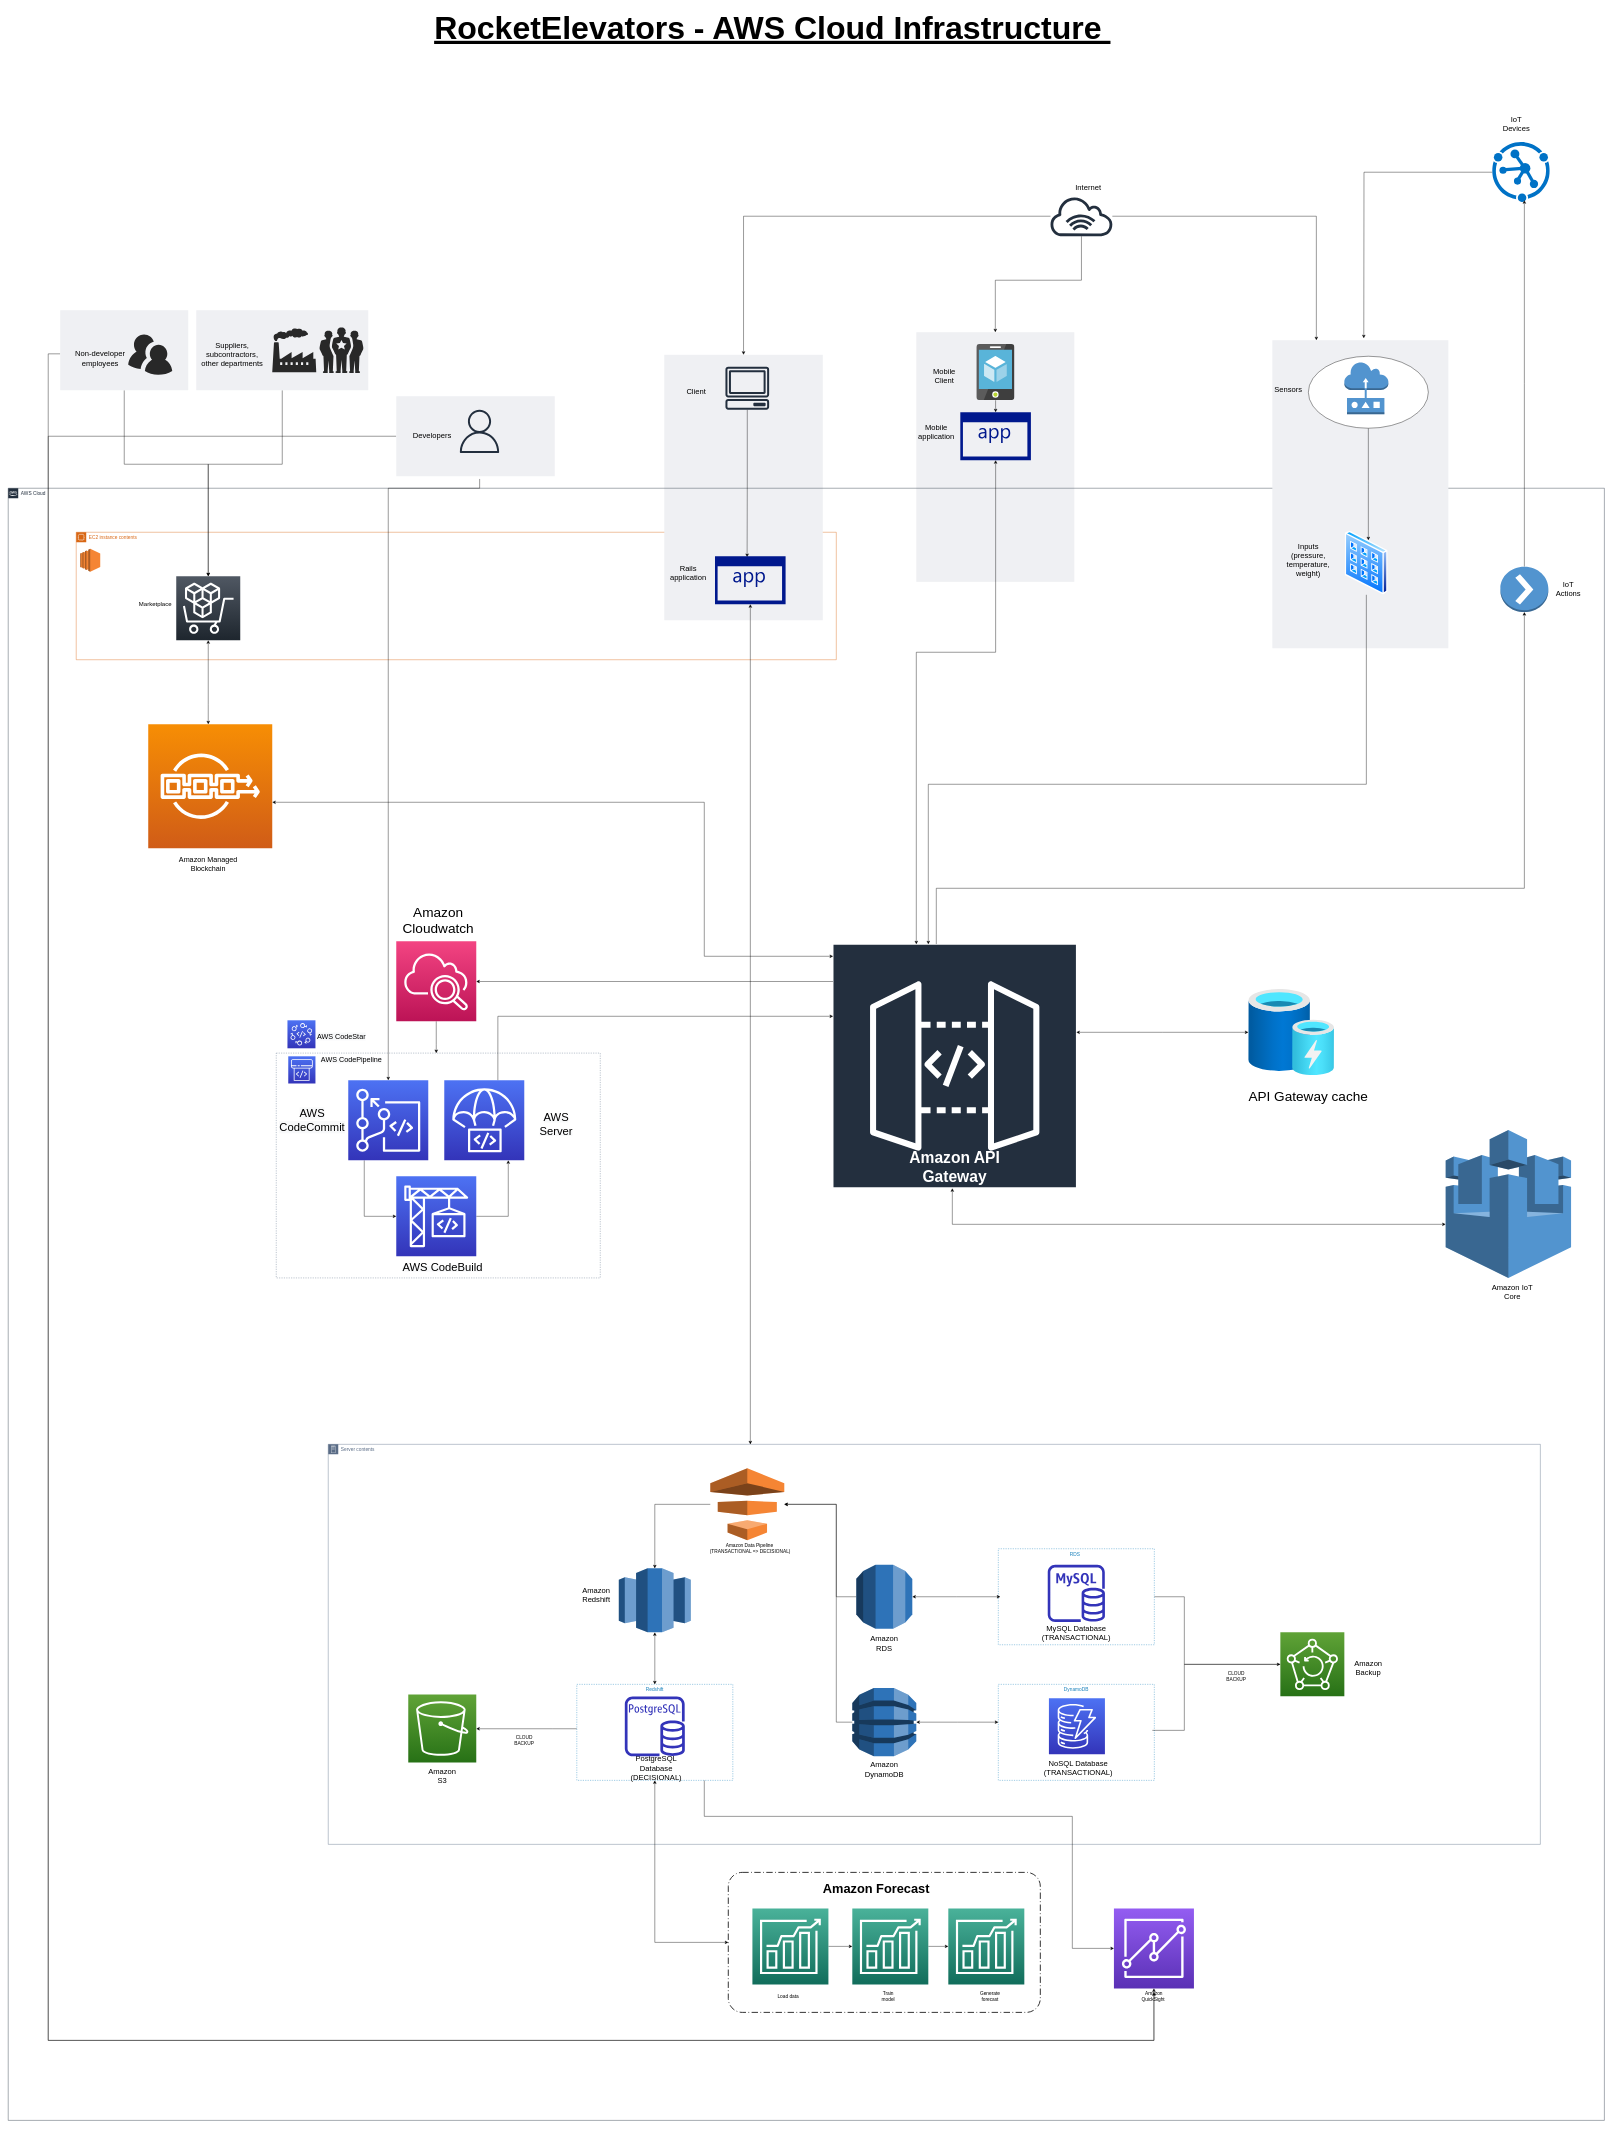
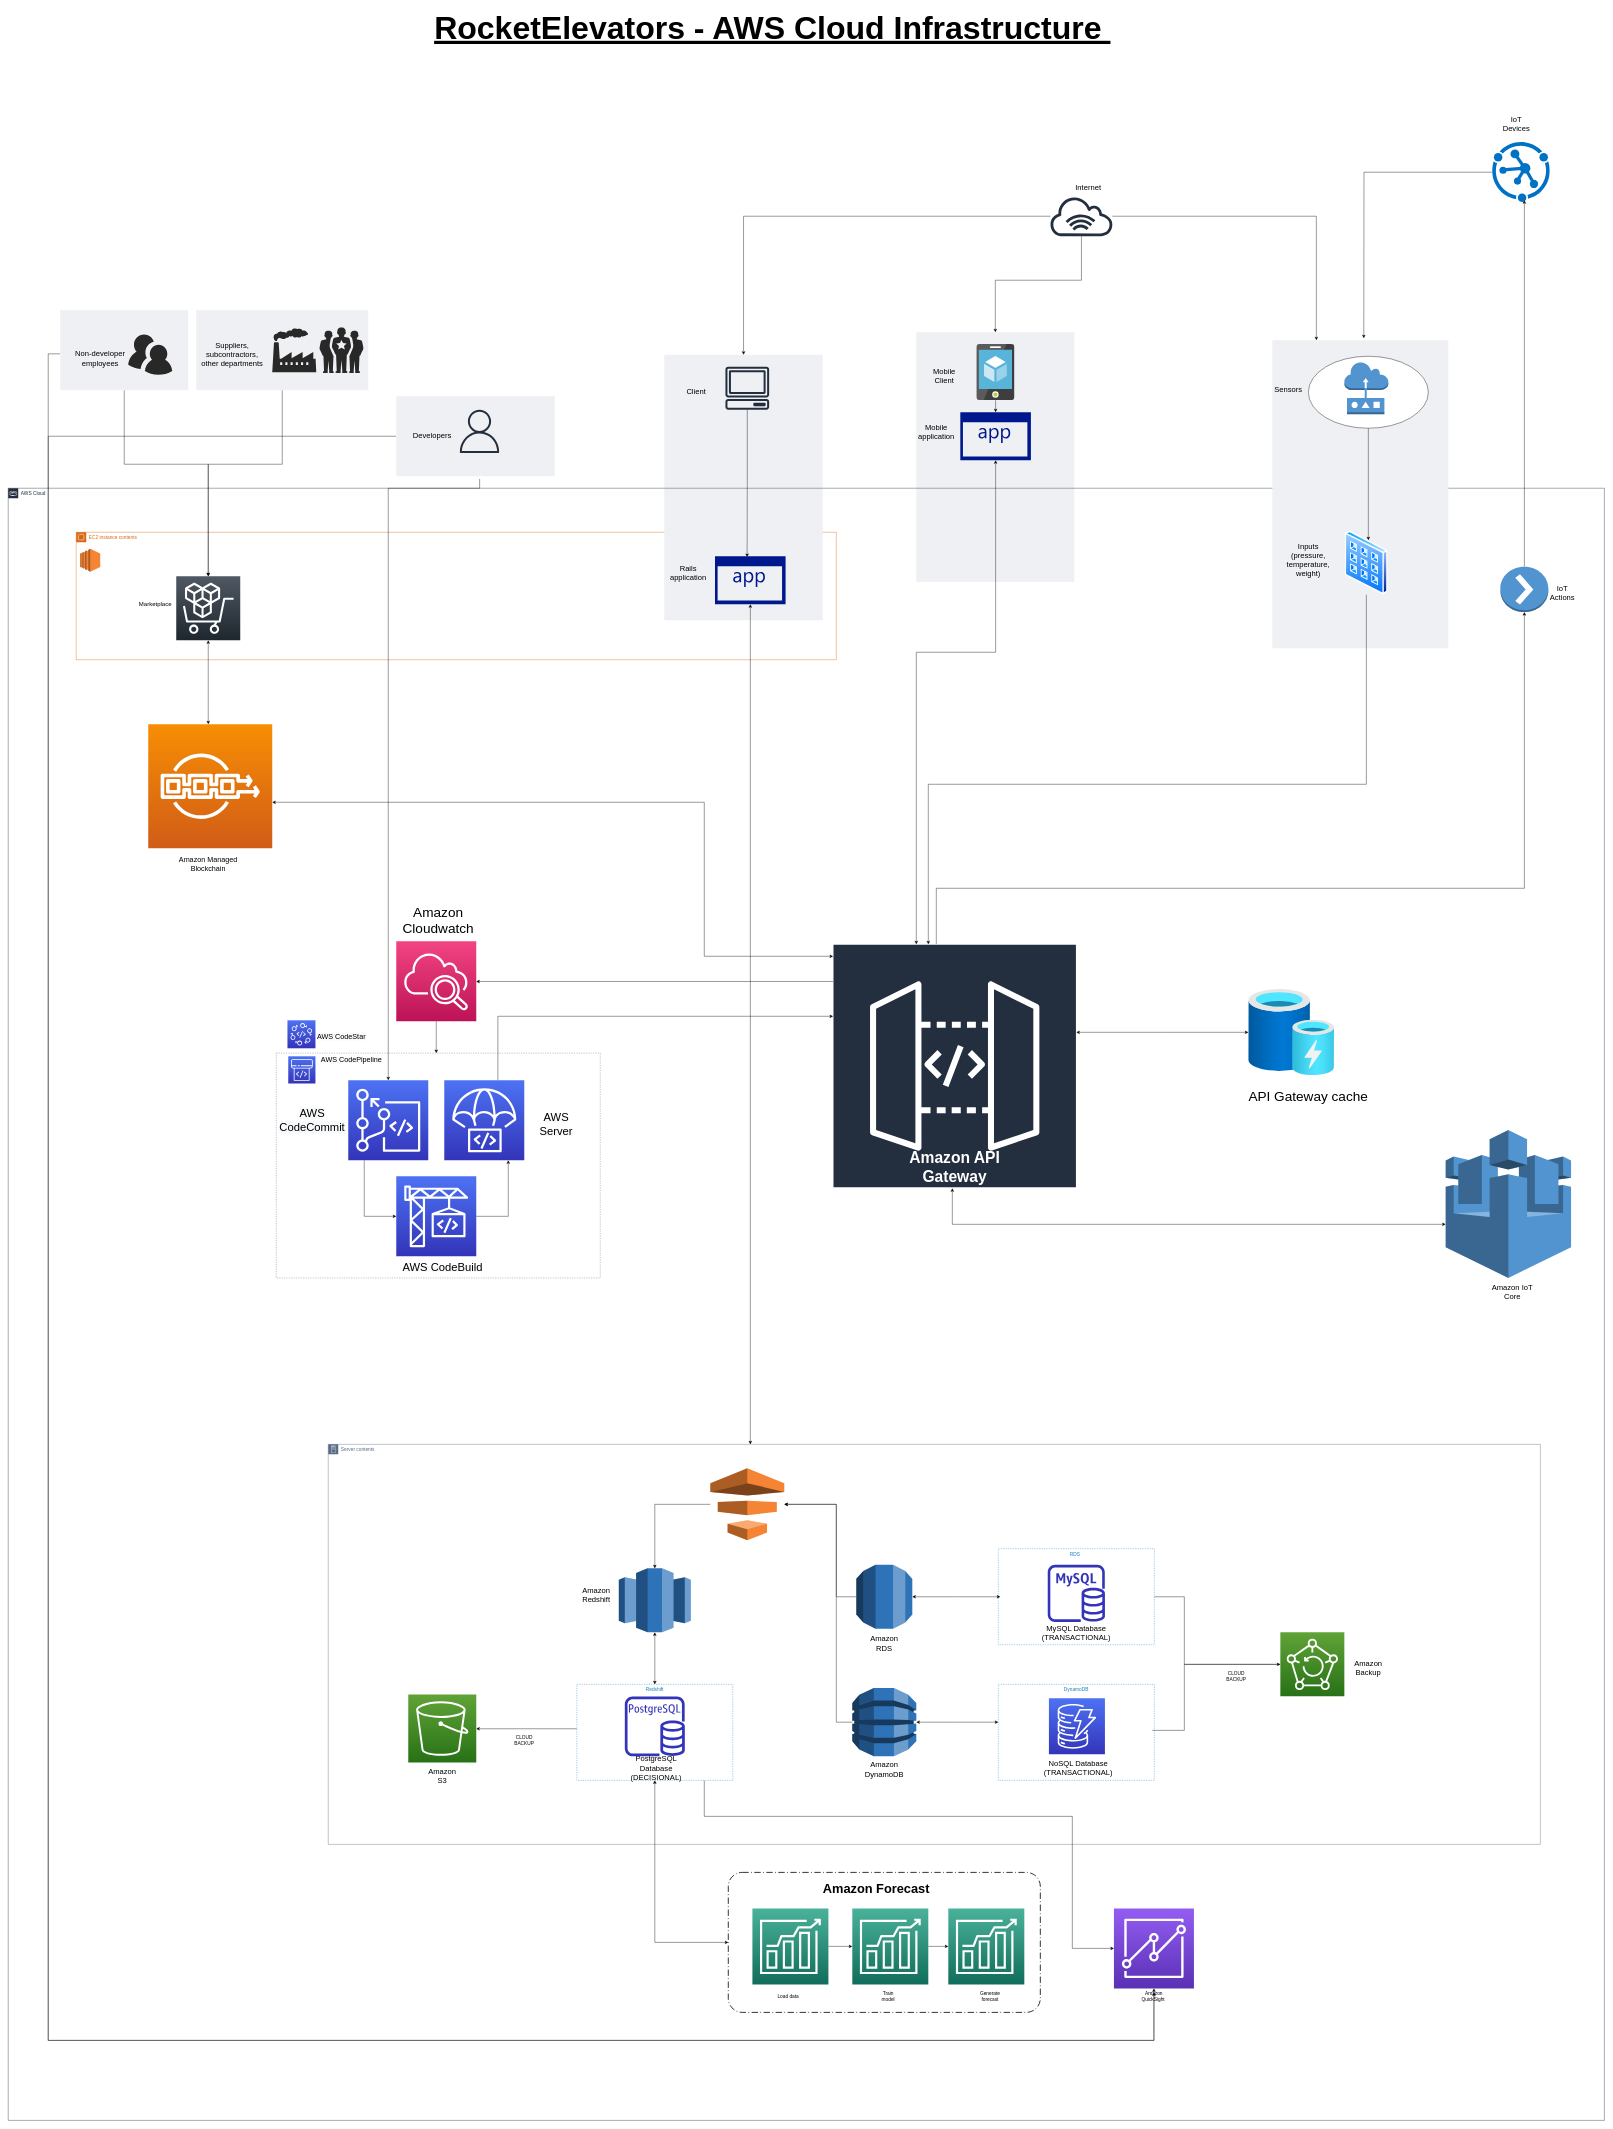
node "IoT Actions": moved (1568, 589) -> (1562, 593)
node "Amazon Data Pipeline (TRANSACTIONAL => DECISIONAL)": removed
